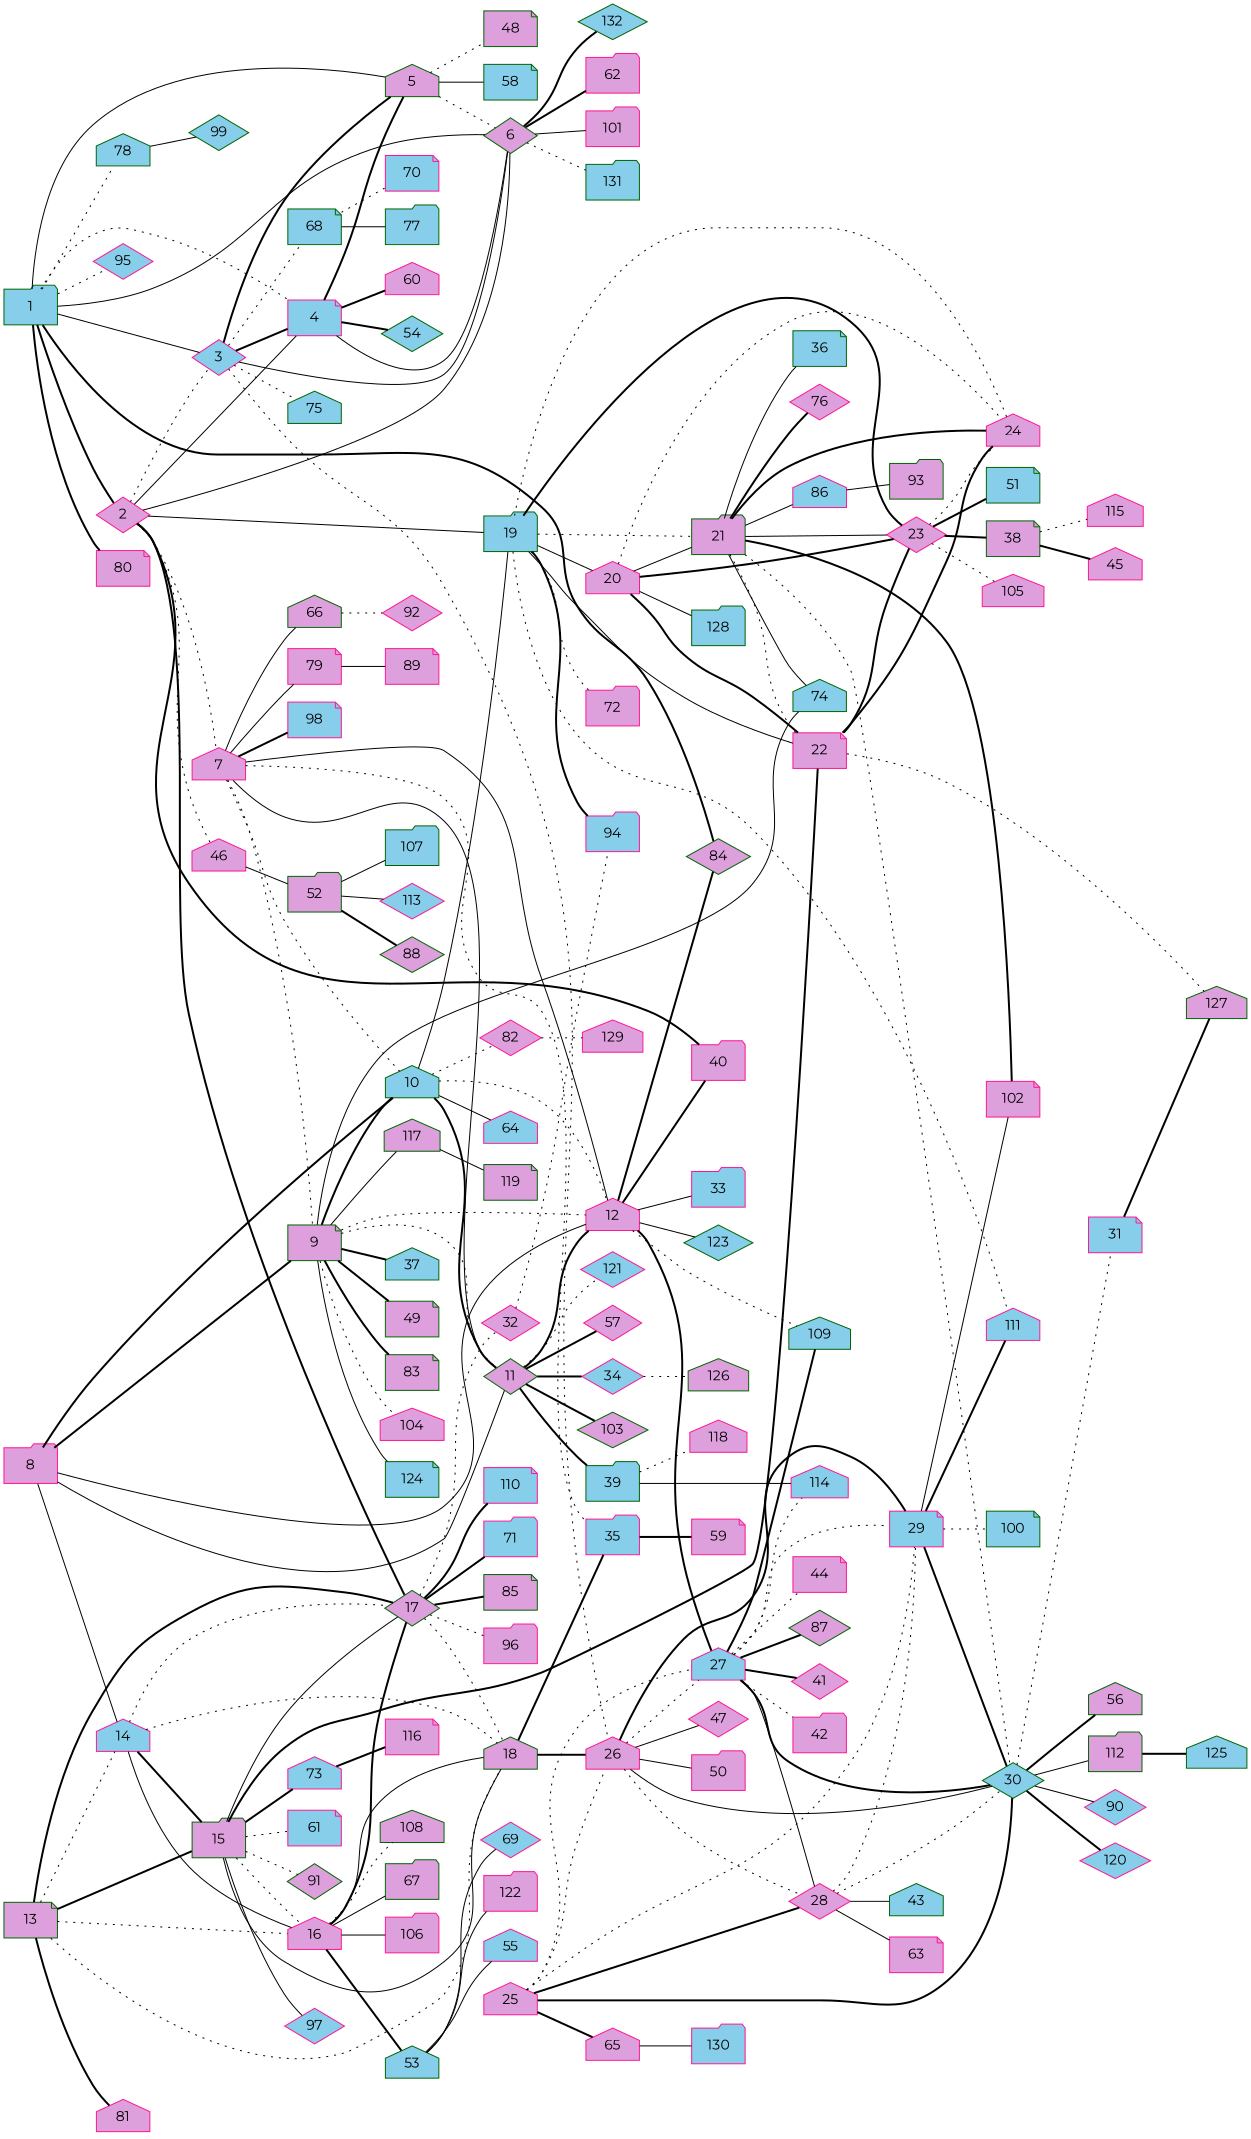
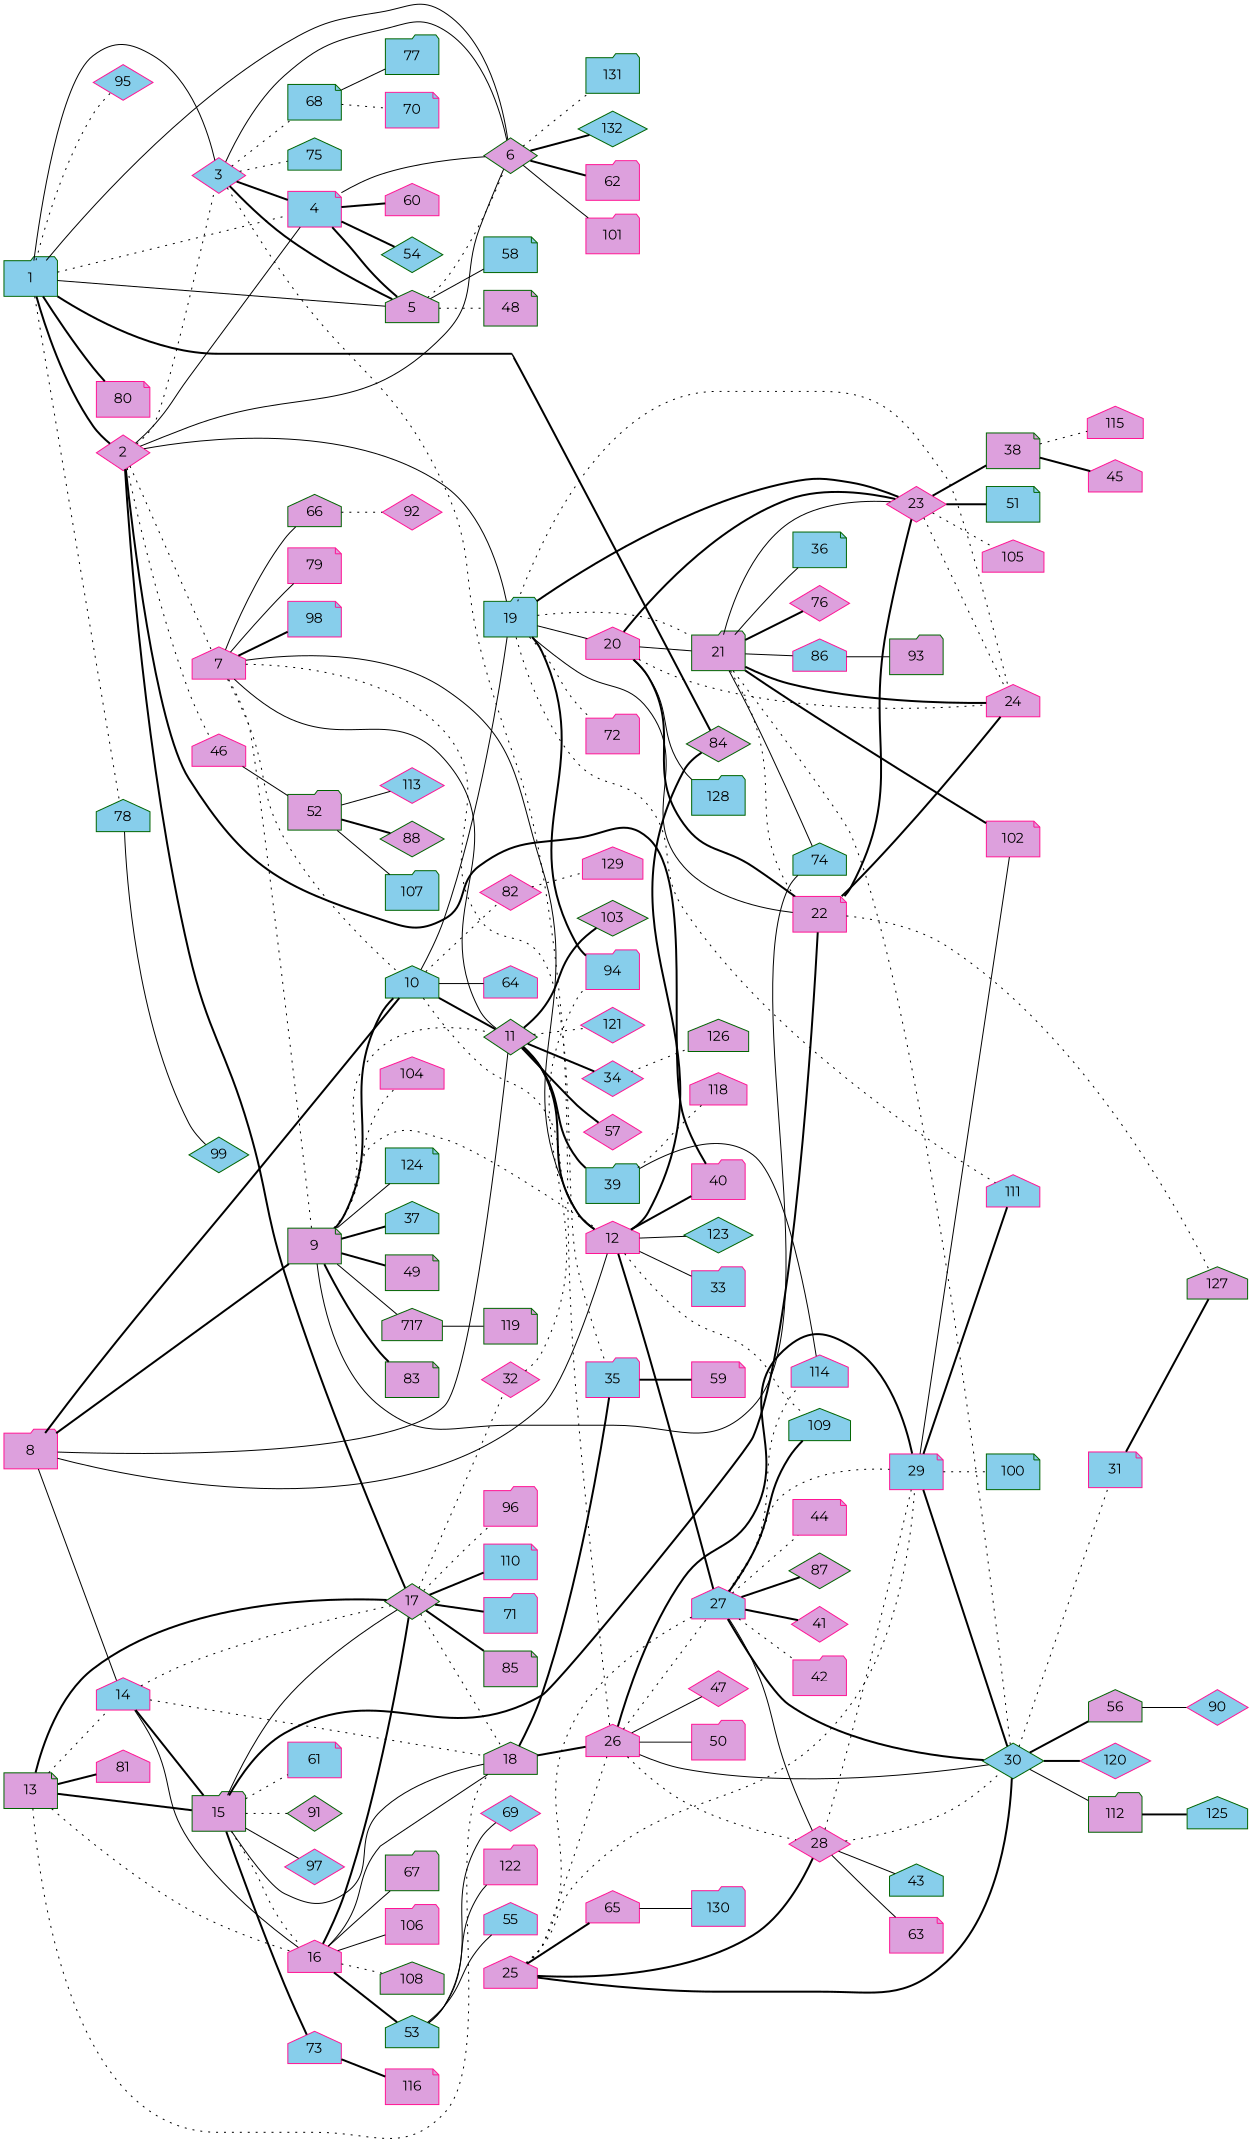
node "89": removed
node "117": label "117" -> "717"
edge "30" -- "90": now "56" -- "90"
